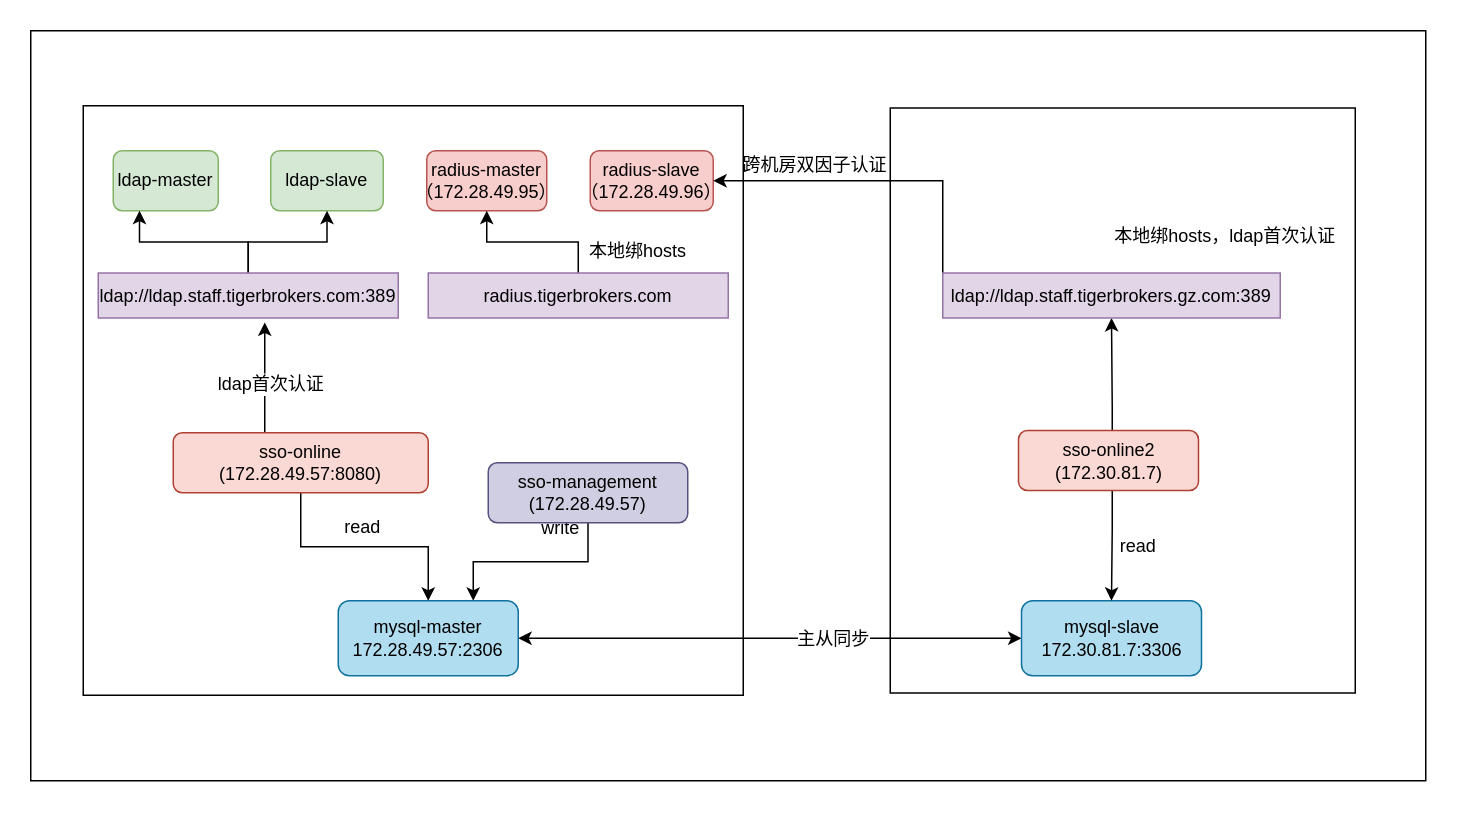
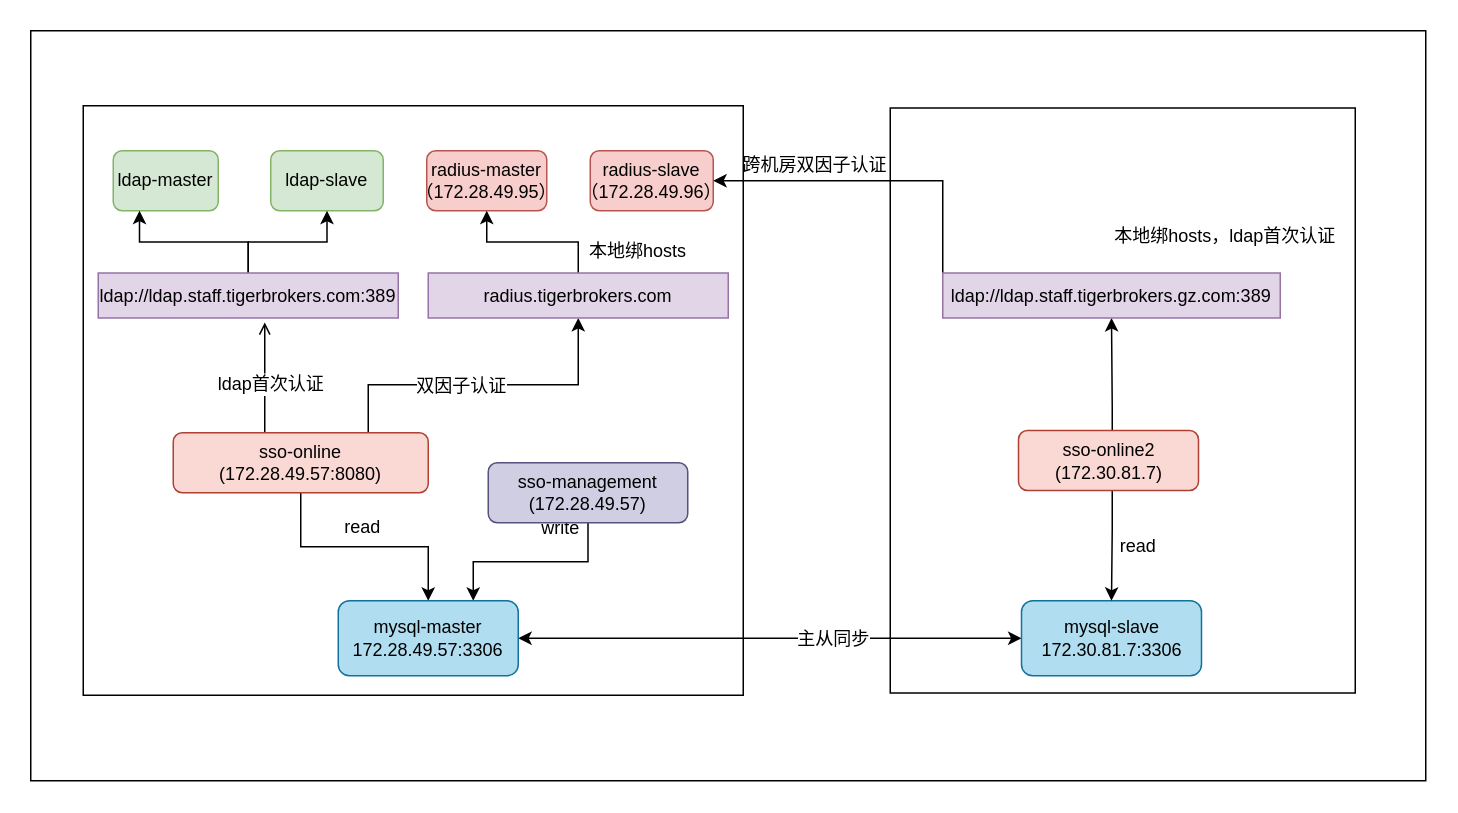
edge "sso-online (172.28.49.57:8080)" -> "ldap://ldap.staff.tigerbrokers.com:389": arrowhead classic -> open
edge "sso-online (172.28.49.57:8080)" -> "radius.tigerbrokers.com": added, label "双因子认证"
node "mysql-master 172.28.49.57:2306": label "mysql-master 172.28.49.57:2306" -> "mysql-master 172.28.49.57:3306"
